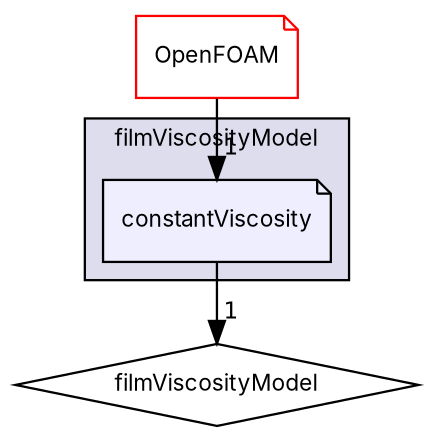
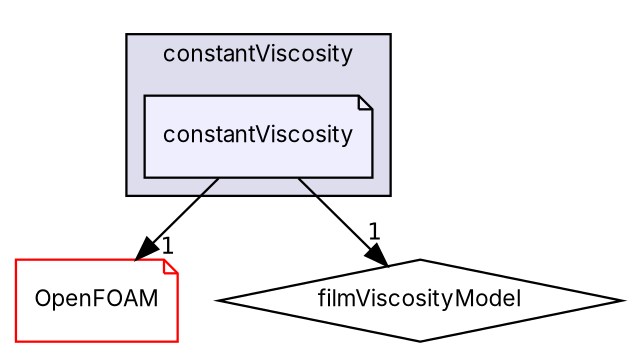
edge "OpenFOAM" -> "constantViscosity": reversed
cluster "filmViscosityModel": label "filmViscosityModel" -> "constantViscosity"
